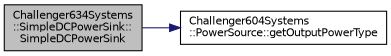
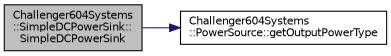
node "Challenger634Systems ::SimpleDCPowerSink:: SimpleDCPowerSink": label "Challenger634Systems ::SimpleDCPowerSink:: SimpleDCPowerSink" -> "Challenger604Systems ::SimpleDCPowerSink:: SimpleDCPowerSink"
